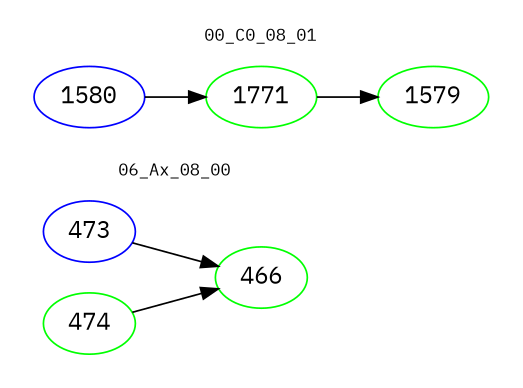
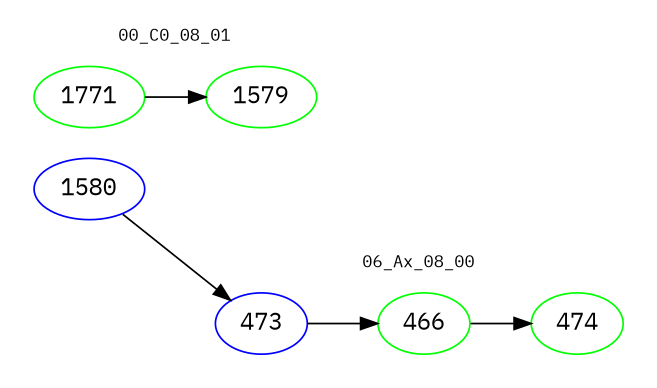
edge "1580" -> "1771": now "1580" -> "473"
edge "474" -> "466": reversed
